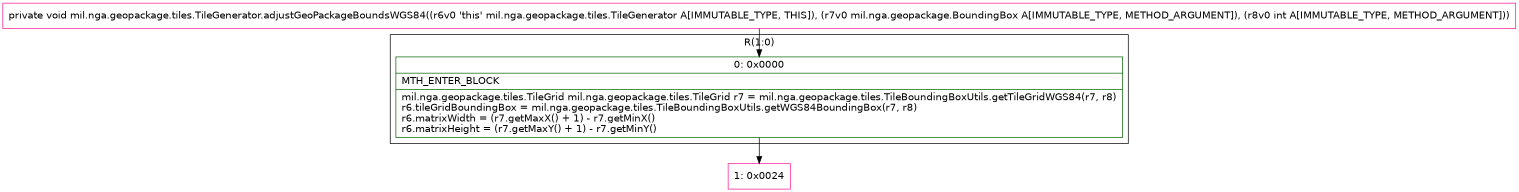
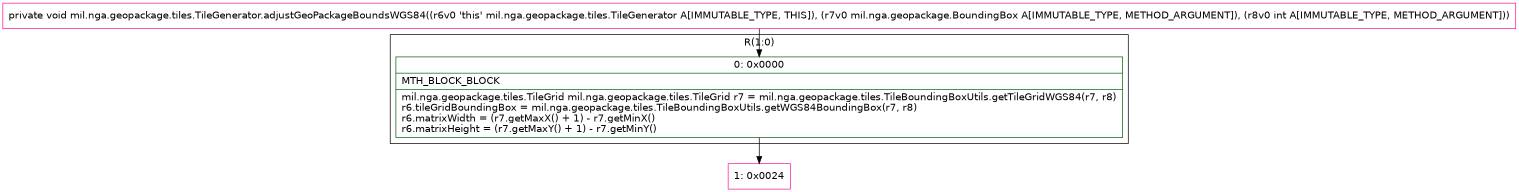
node "0: 0x0000": text "MTH_ENTER_BLOCK" -> "MTH_BLOCK_BLOCK"
